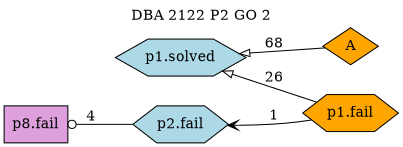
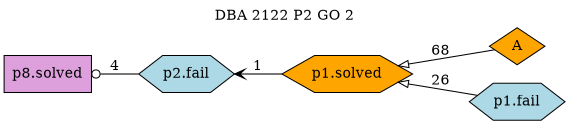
node "p1.solved": fillcolor lightblue -> orange
node "p1.fail": fillcolor orange -> lightblue
node "p8.fail": label "p8.fail" -> "p8.solved"
edge "p1.fail" -> "p2.fail": now "p1.solved" -> "p2.fail"
